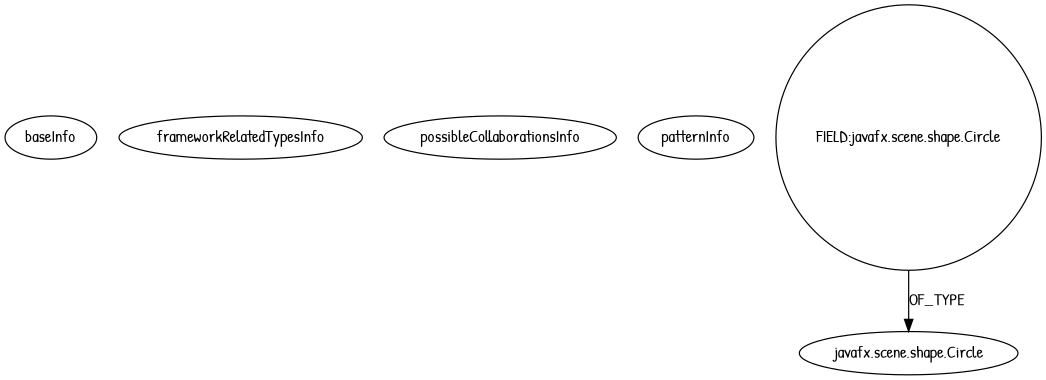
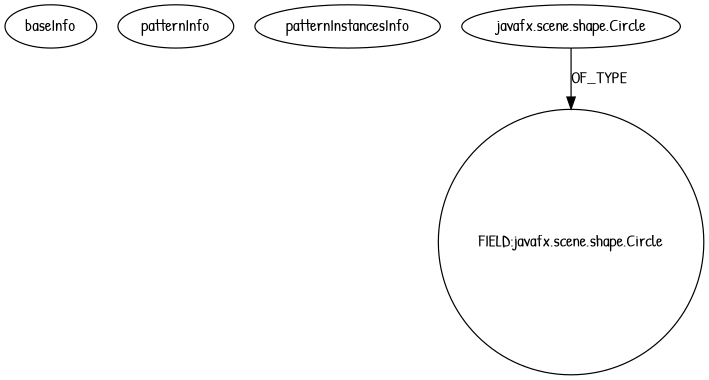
node "patternInstancesInfo": added
node "frameworkRelatedTypesInfo": removed
node "possibleCollaborationsInfo": removed
edge "FIELD:javafx.scene.shape.Circle" -> "javafx.scene.shape.Circle": reversed
